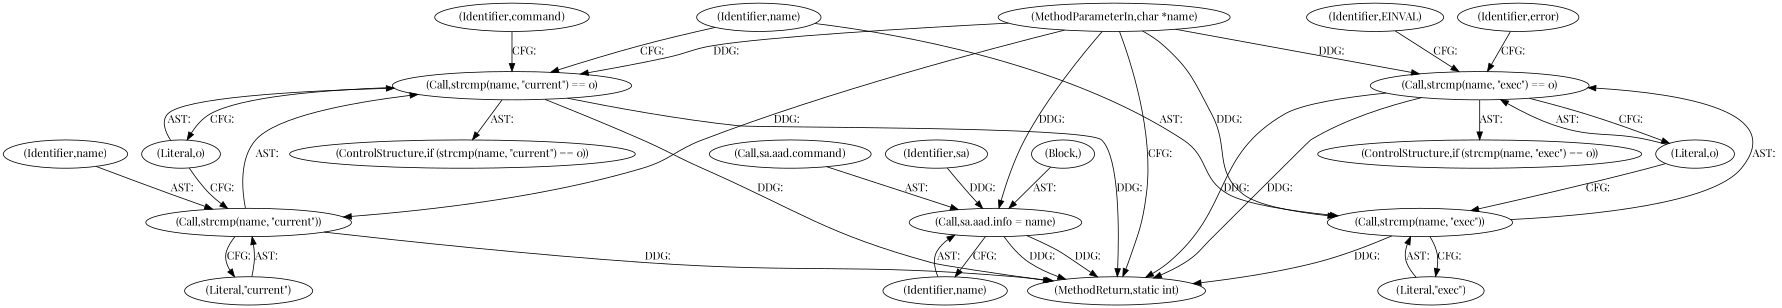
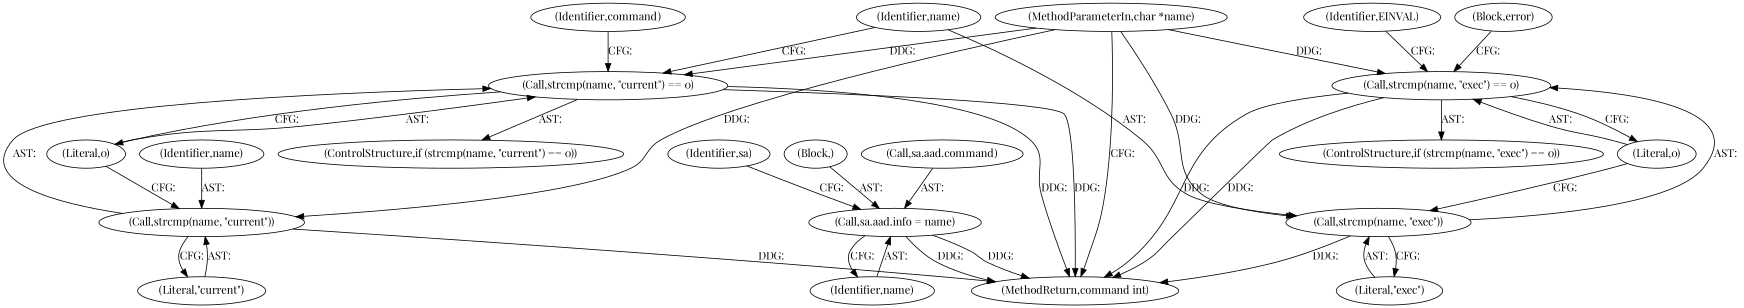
node "(Identifier,error)": label "(Identifier,error)" -> "(Block,error)"
edge "(MethodParameterIn,char *name)" -> "(Call,sa.aad.info = name)": removed, label "DDG:"
edge "(Identifier,sa)" -> "(Call,sa.aad.info = name)": label "DDG: " -> "CFG: "
node "(MethodReturn,static int)": label "(MethodReturn,static int)" -> "(MethodReturn,command int)"
